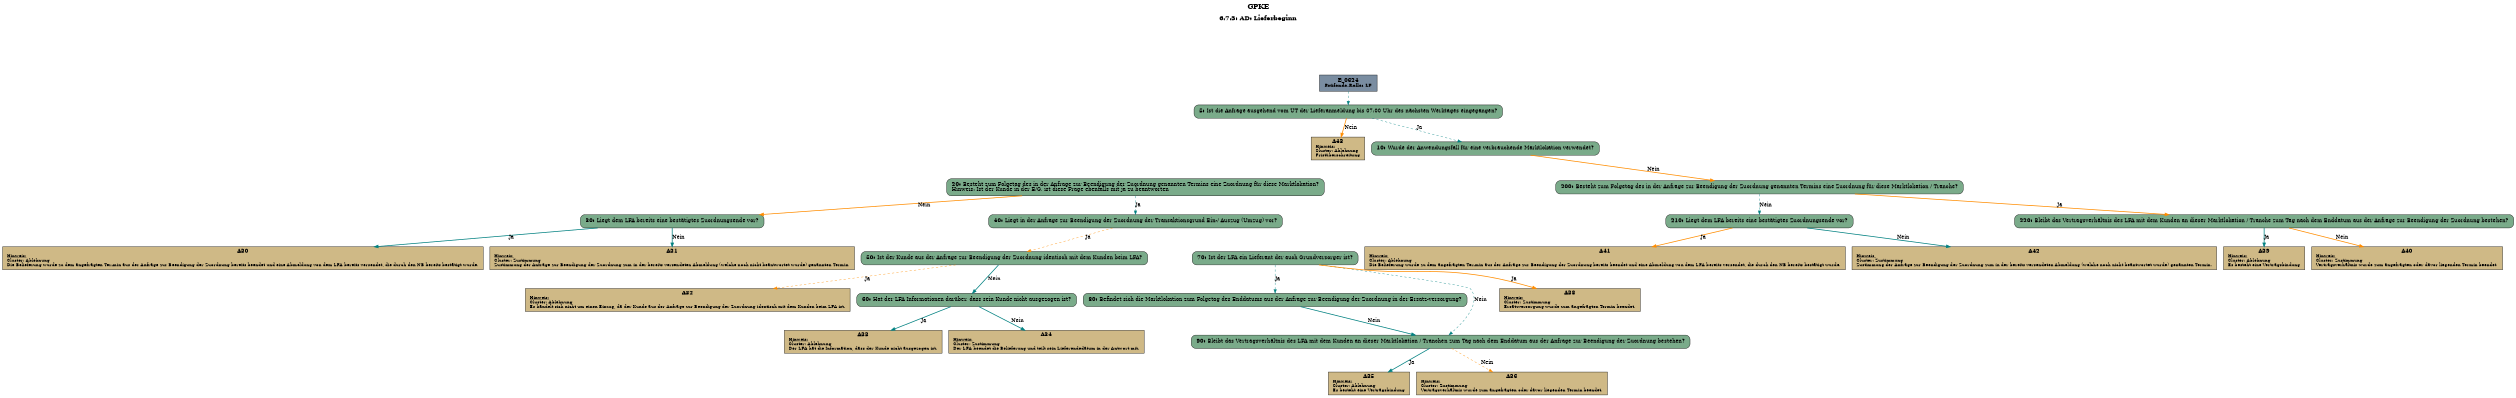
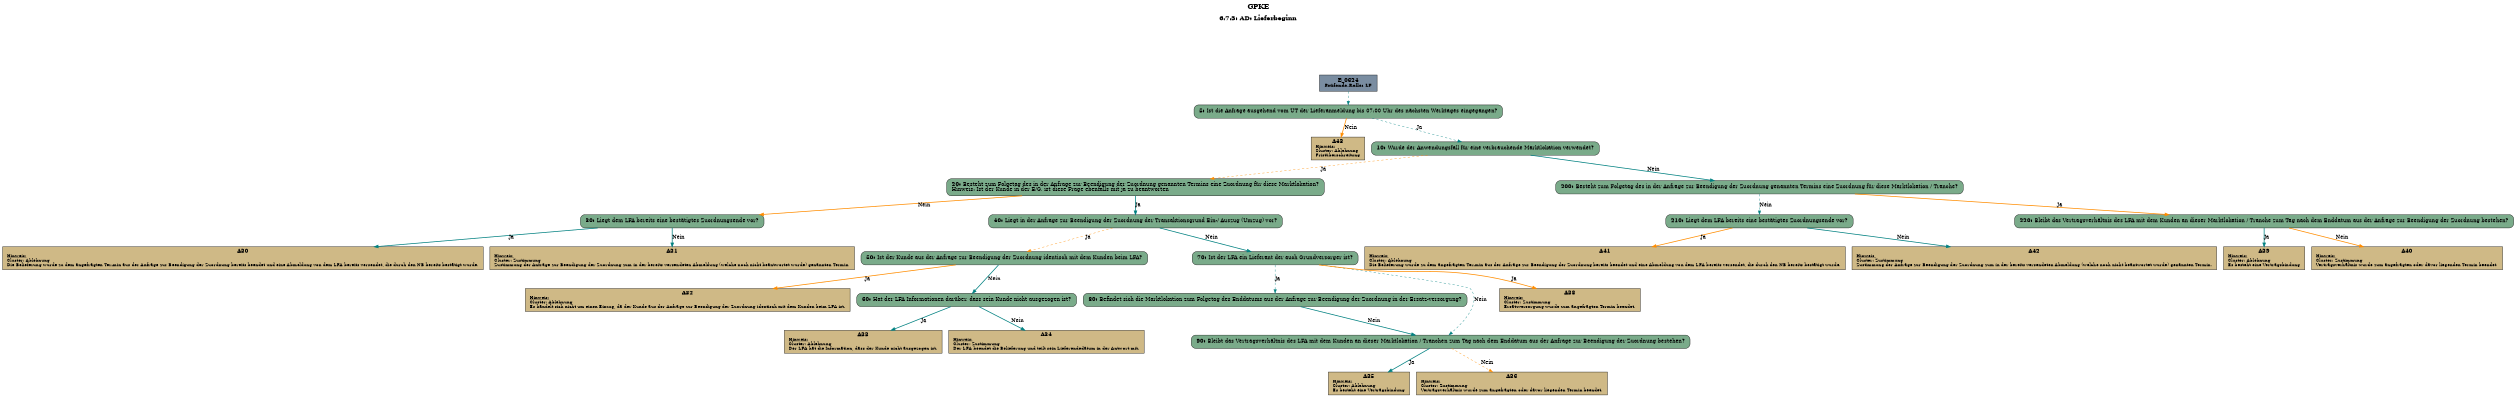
edge "10:" -> "20:": added, label "Ja"
edge "10:" -> "200:": color darkorange -> teal
edge "20:" -> "40:": style dashed -> bold
edge "40:" -> "70:": added, label "Nein"
edge "50:" -> "A32": style dashed -> bold
